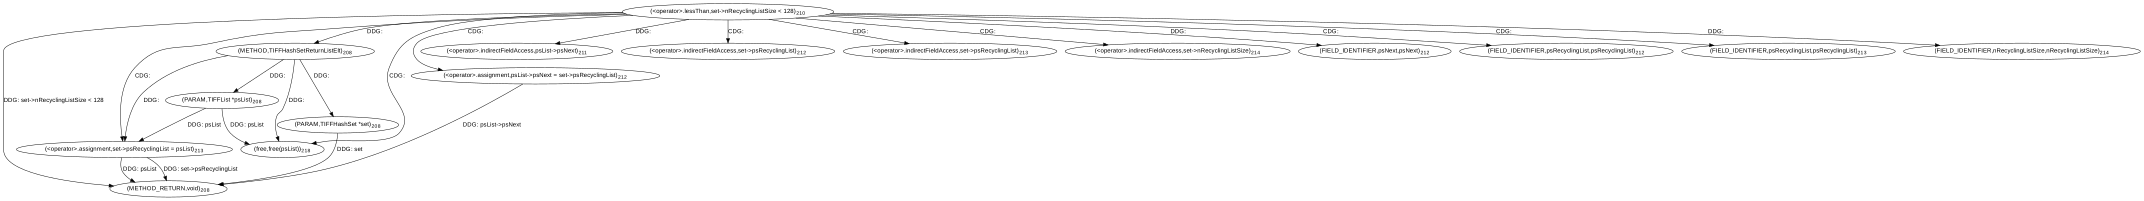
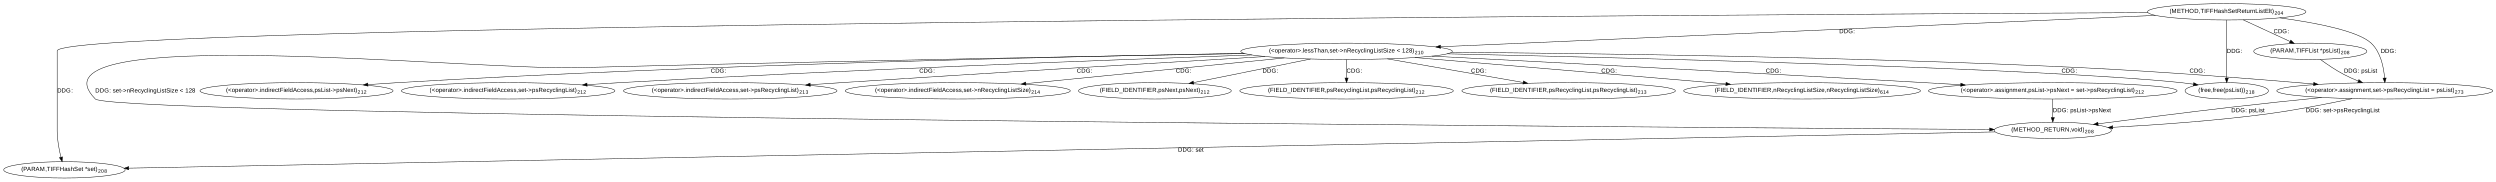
edge "(<operator>.lessThan,set->nRecyclingListSize < 128)" -> "(METHOD,TIFFHashSetReturnListElt)": reversed
edge "(<operator>.lessThan,set->nRecyclingListSize < 128)" -> "(<operator>.indirectFieldAccess,psList->psNext)": label "DDG: " -> "CDG: "
edge "(<operator>.lessThan,set->nRecyclingListSize < 128)" -> "(FIELD_IDENTIFIER,nRecyclingListSize,nRecyclingListSize)": label "DDG: " -> "CDG: "
node "(METHOD,TIFFHashSetReturnListElt)": text "208" -> "204"
node "(<operator>.indirectFieldAccess,psList->psNext)": text "211" -> "212"
node "(FIELD_IDENTIFIER,nRecyclingListSize,nRecyclingListSize)": text "214" -> "614"
edge "(METHOD,TIFFHashSetReturnListElt)" -> "(PARAM,TIFFList *psList)": label "DDG: " -> "CDG: "
edge "(PARAM,TIFFList *psList)" -> "(free,free(psList))": removed, label "DDG: psList"
node "(<operator>.assignment,set->psRecyclingList = psList)": text "213" -> "273"
edge "(PARAM,TIFFHashSet *set)" -> "(METHOD_RETURN,void)": reversed
